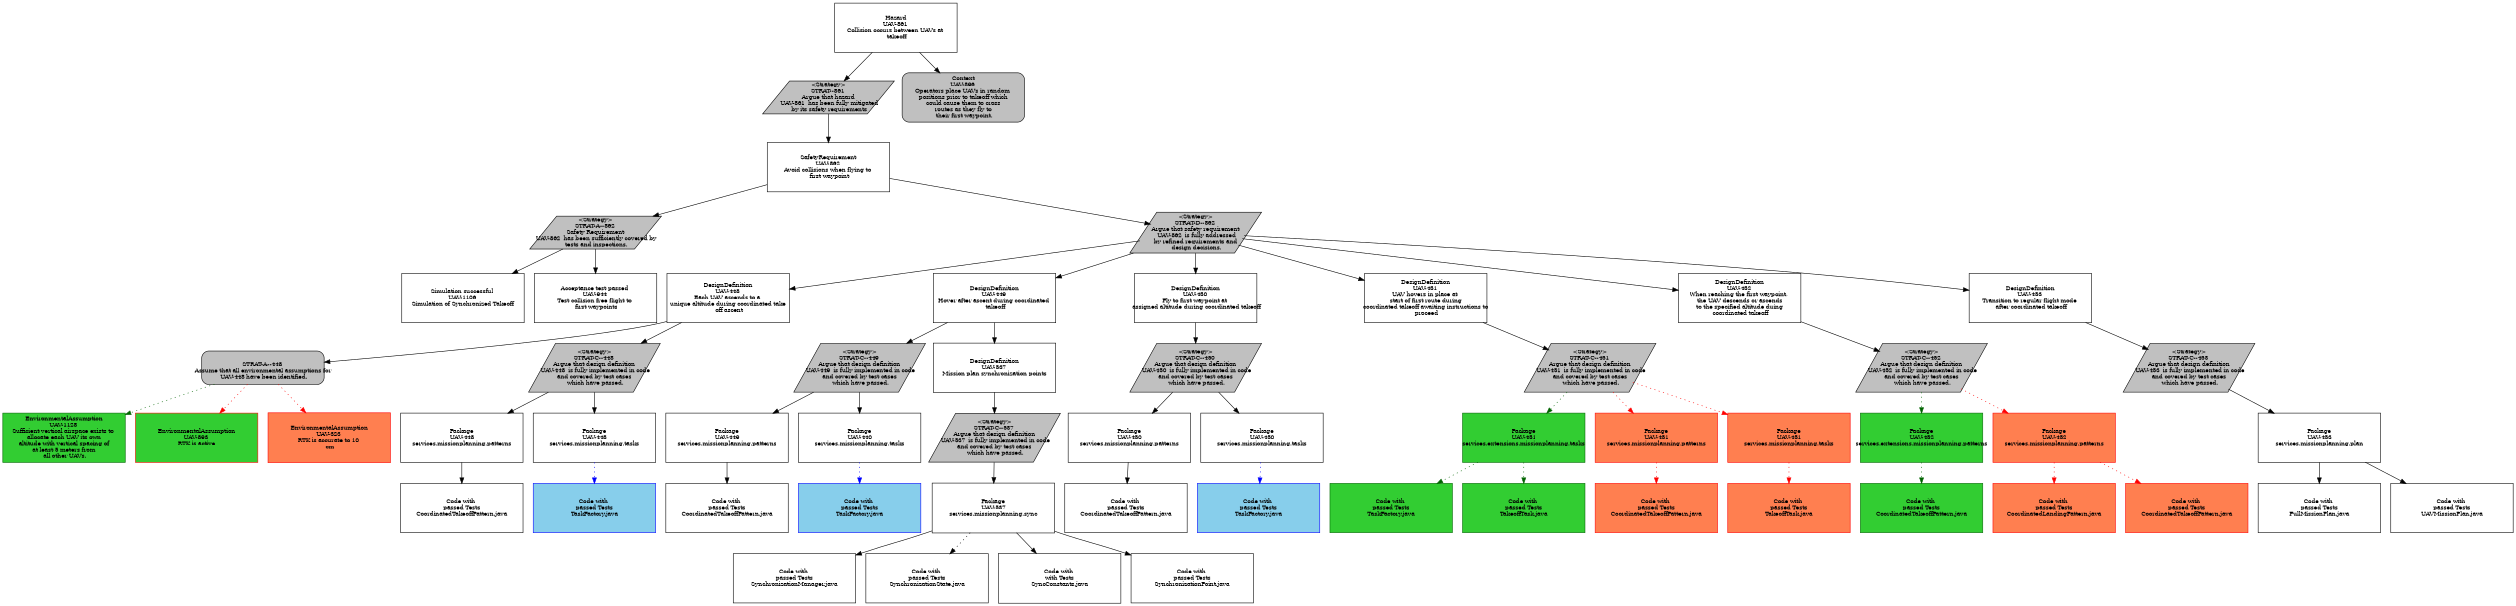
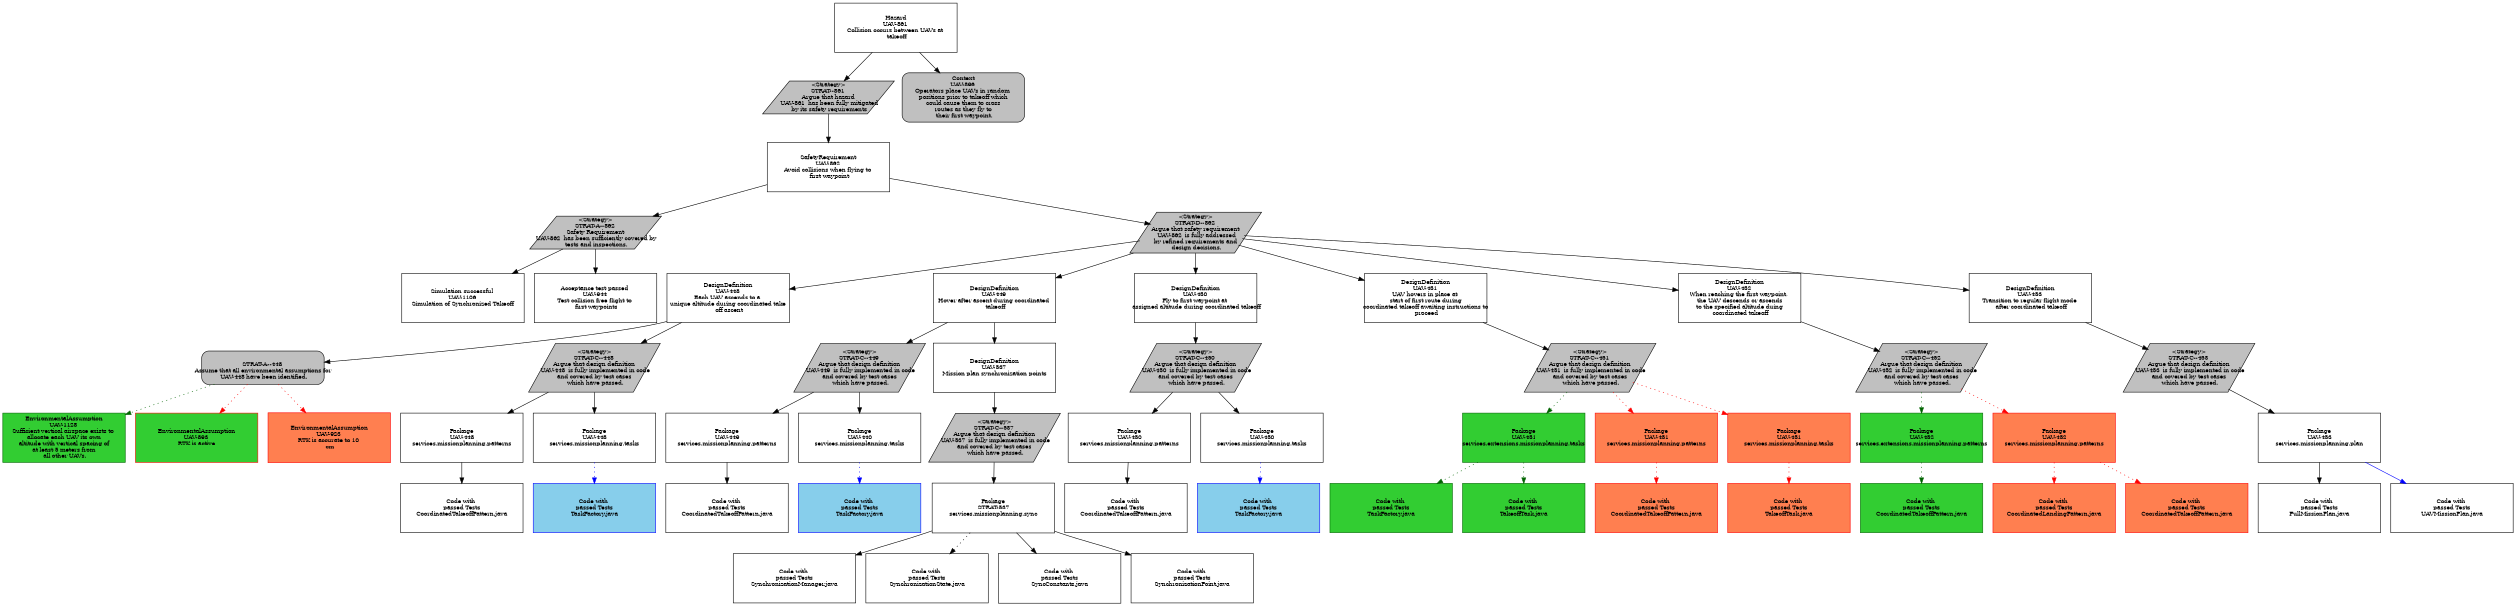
node "EnvironmentalAssumption UAV-323 RTK is accurate to 10 cm": label "EnvironmentalAssumption UAV-323 RTK is accurate to 10 cm" -> "EnvironmentalAssumption UAV-923 RTK is accurate to 10 cm"
edge "Package UAV-453 services.missionplanning.plan" -> "Code with passed Tests UAVMissionPlan.java": color black -> blue
node "Package UAV-537 services.missionplanning.sync": label "Package UAV-537 services.missionplanning.sync" -> "Package STRAT-537 services.missionplanning.sync"
node "Code with with Tests SyncConstants.java": label "Code with with Tests SyncConstants.java" -> "Code with passed Tests SyncConstants.java"
